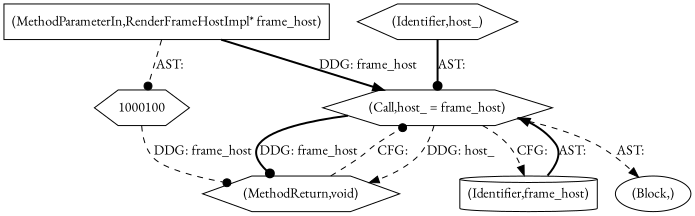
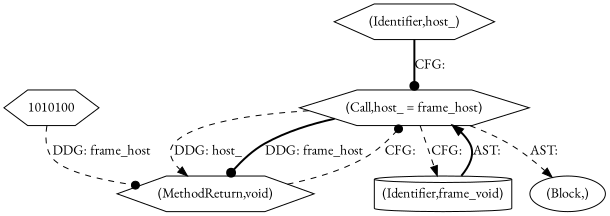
node "(MethodParameterIn,RenderFrameHostImpl* frame_host)": removed
edge "(Identifier,host_)" -> "(Call,host_ = frame_host)": label "AST: " -> "CFG: "
node "1000100": label "1000100" -> "1010100"
node "(Identifier,frame_host)": label "(Identifier,frame_host)" -> "(Identifier,frame_void)"
